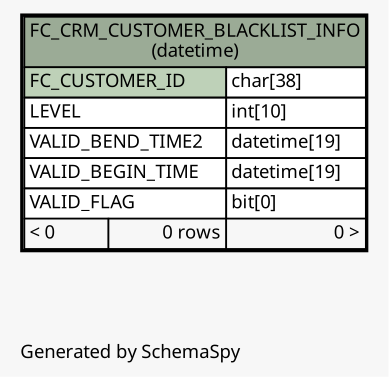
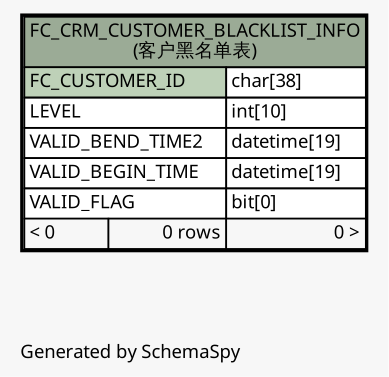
node "FC_CRM_CUSTOMER_BLACKLIST_INFO": text "(datetime)" -> "(客户黑名单表)"
